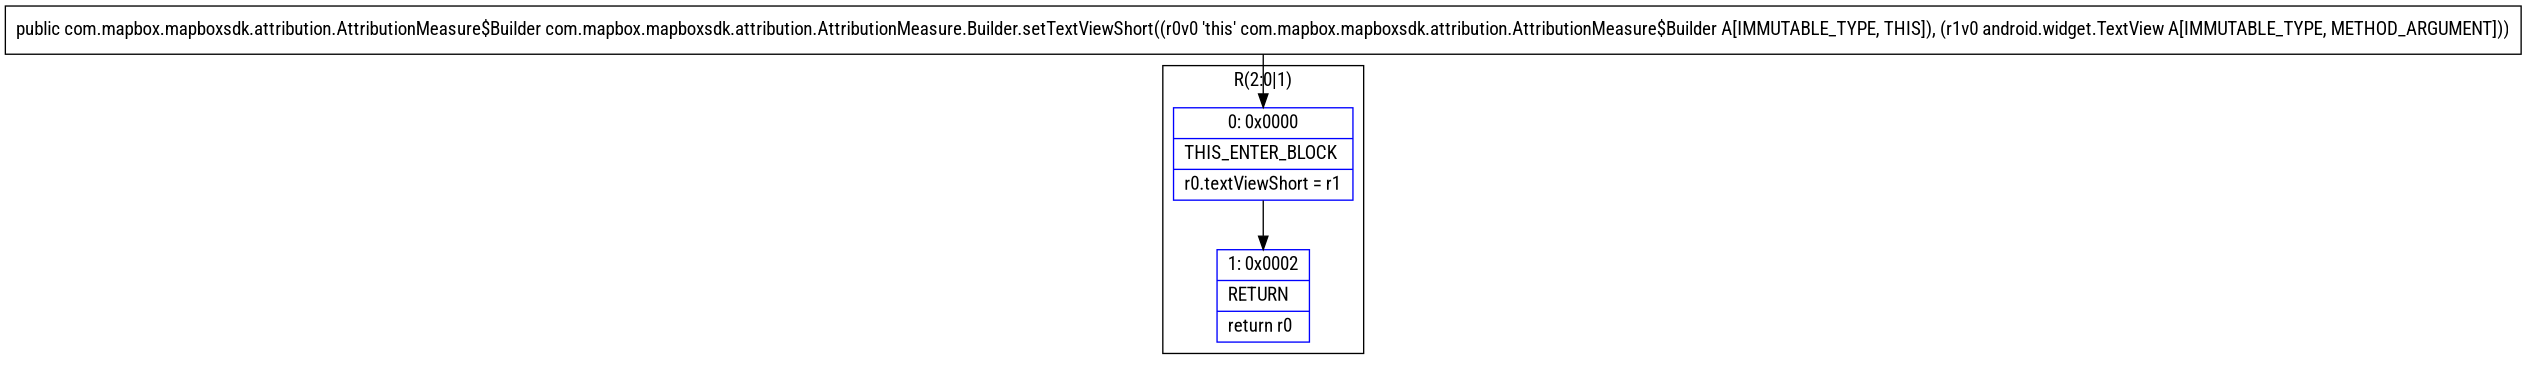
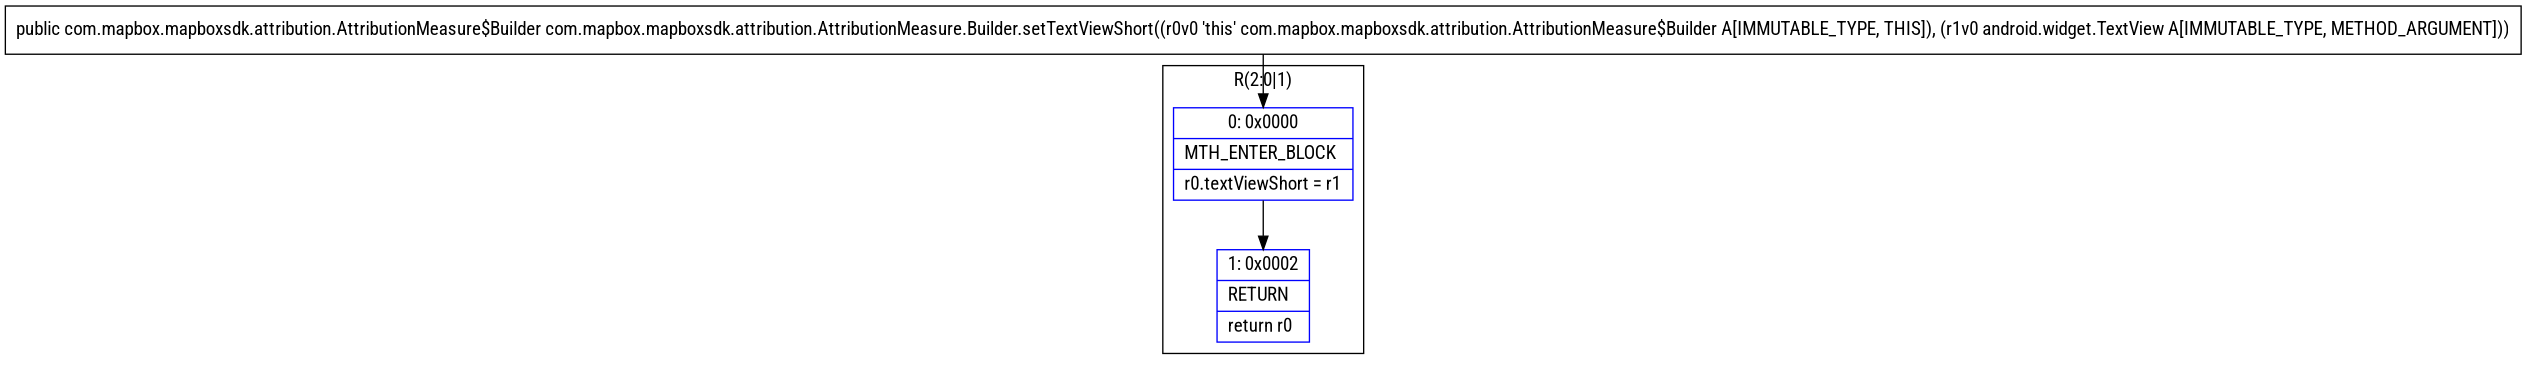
node "0: 0x0000": text "THIS_ENTER_BLOCK" -> "MTH_ENTER_BLOCK"
